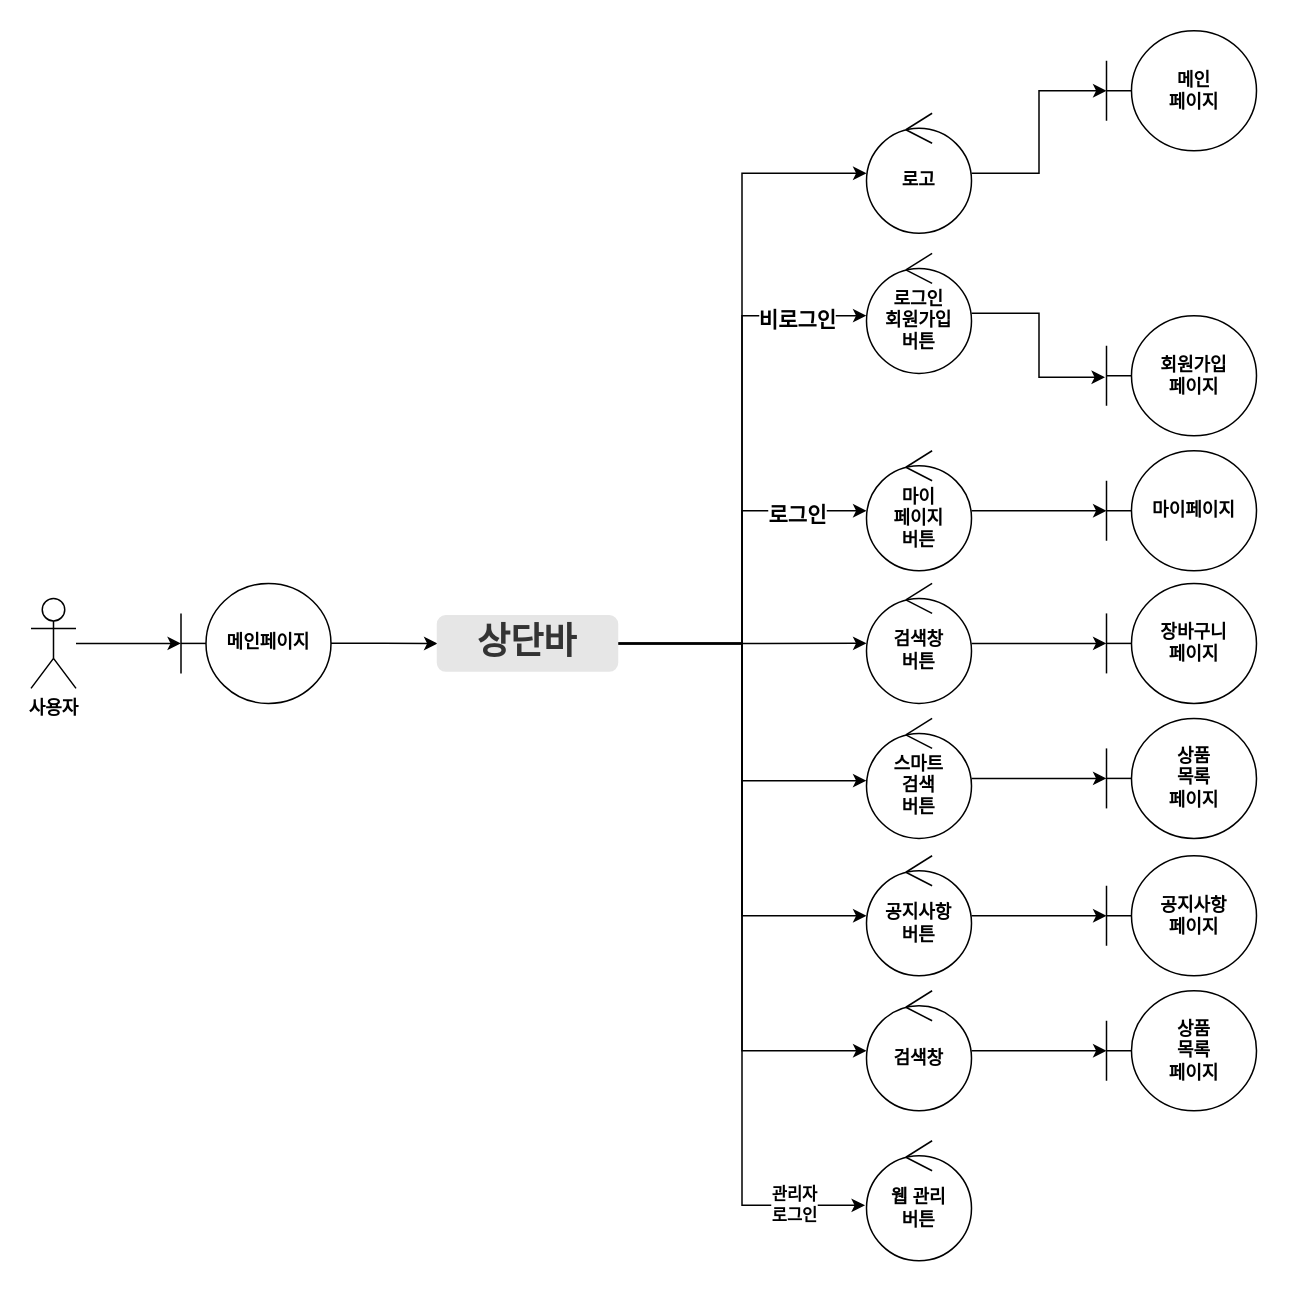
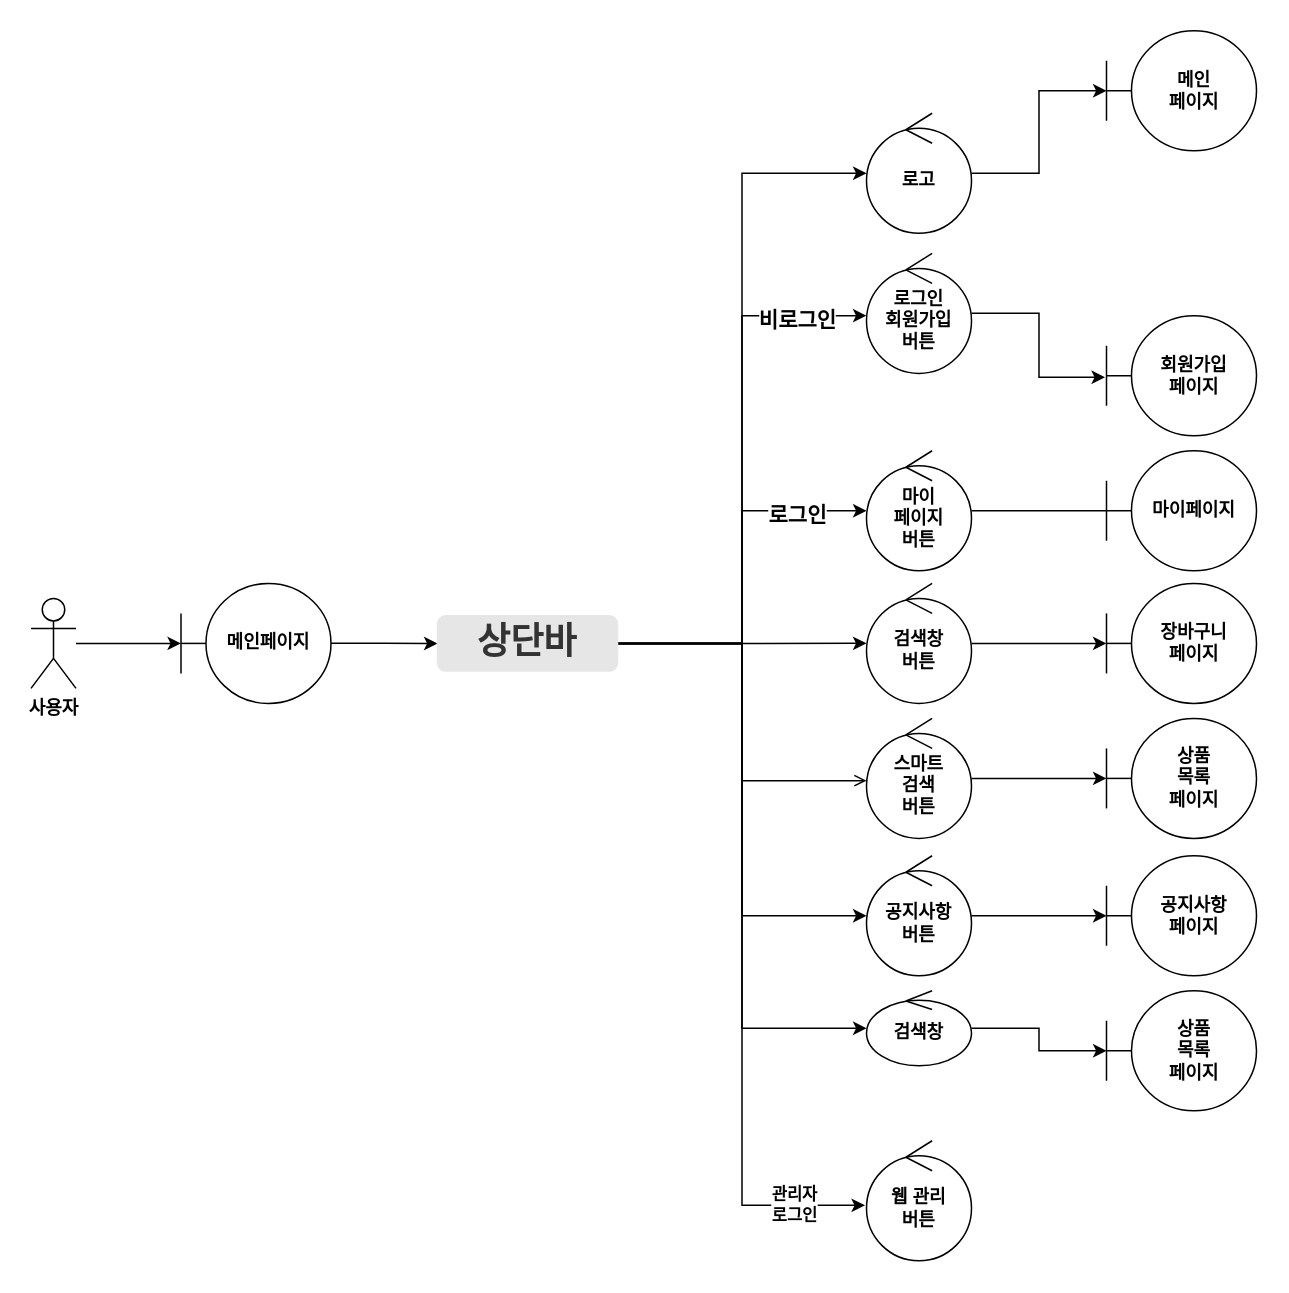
edge "마이 페이지 버튼" -> "마이페이지": arrowhead classic -> none
edge "상단바" -> "스마트 검색 버튼": arrowhead classic -> open
node "검색창": size 105x120 -> 105x75
